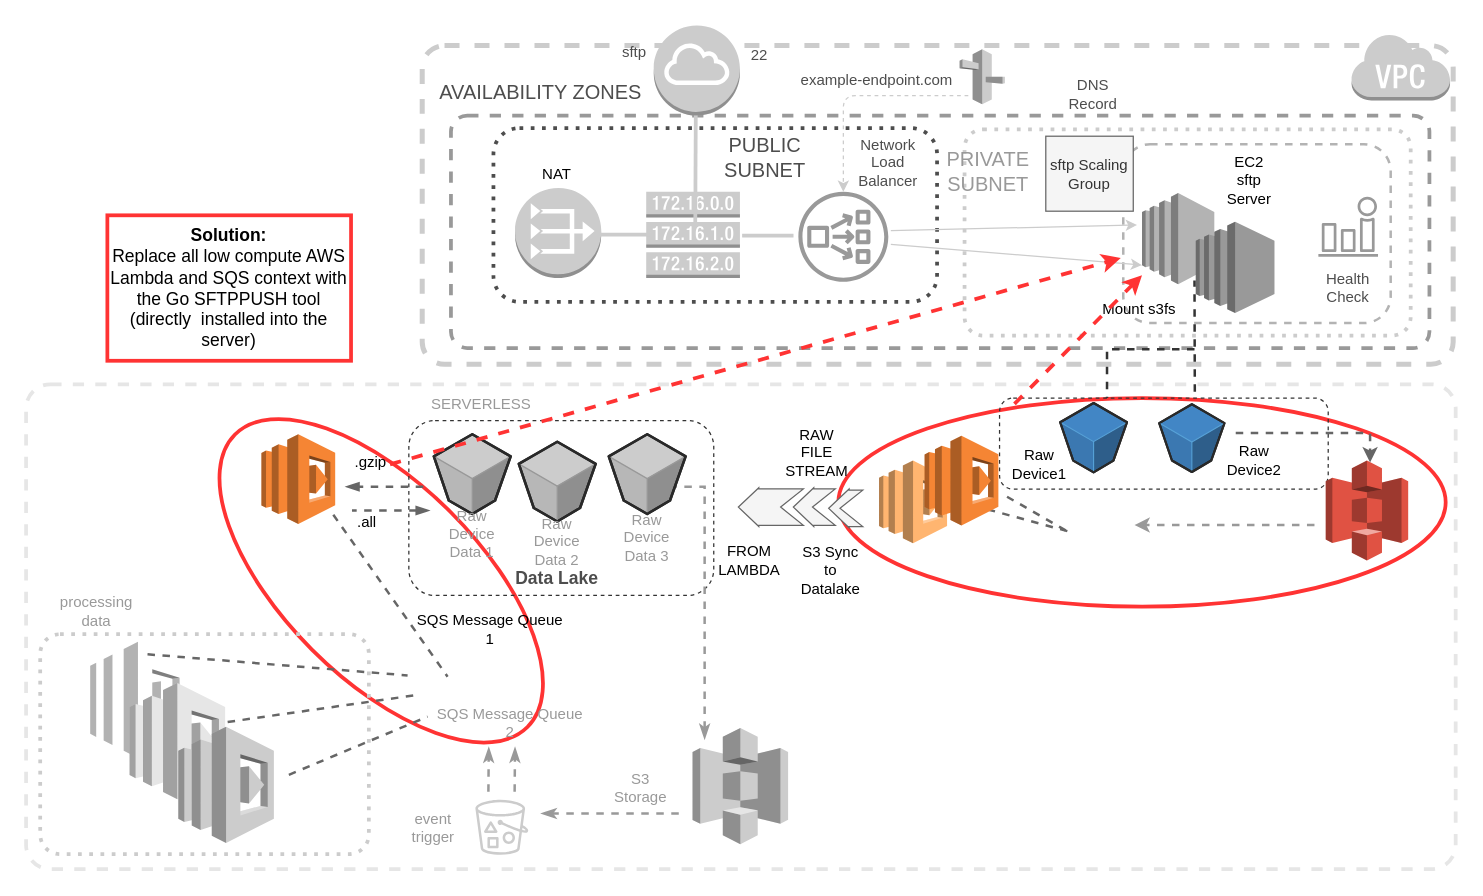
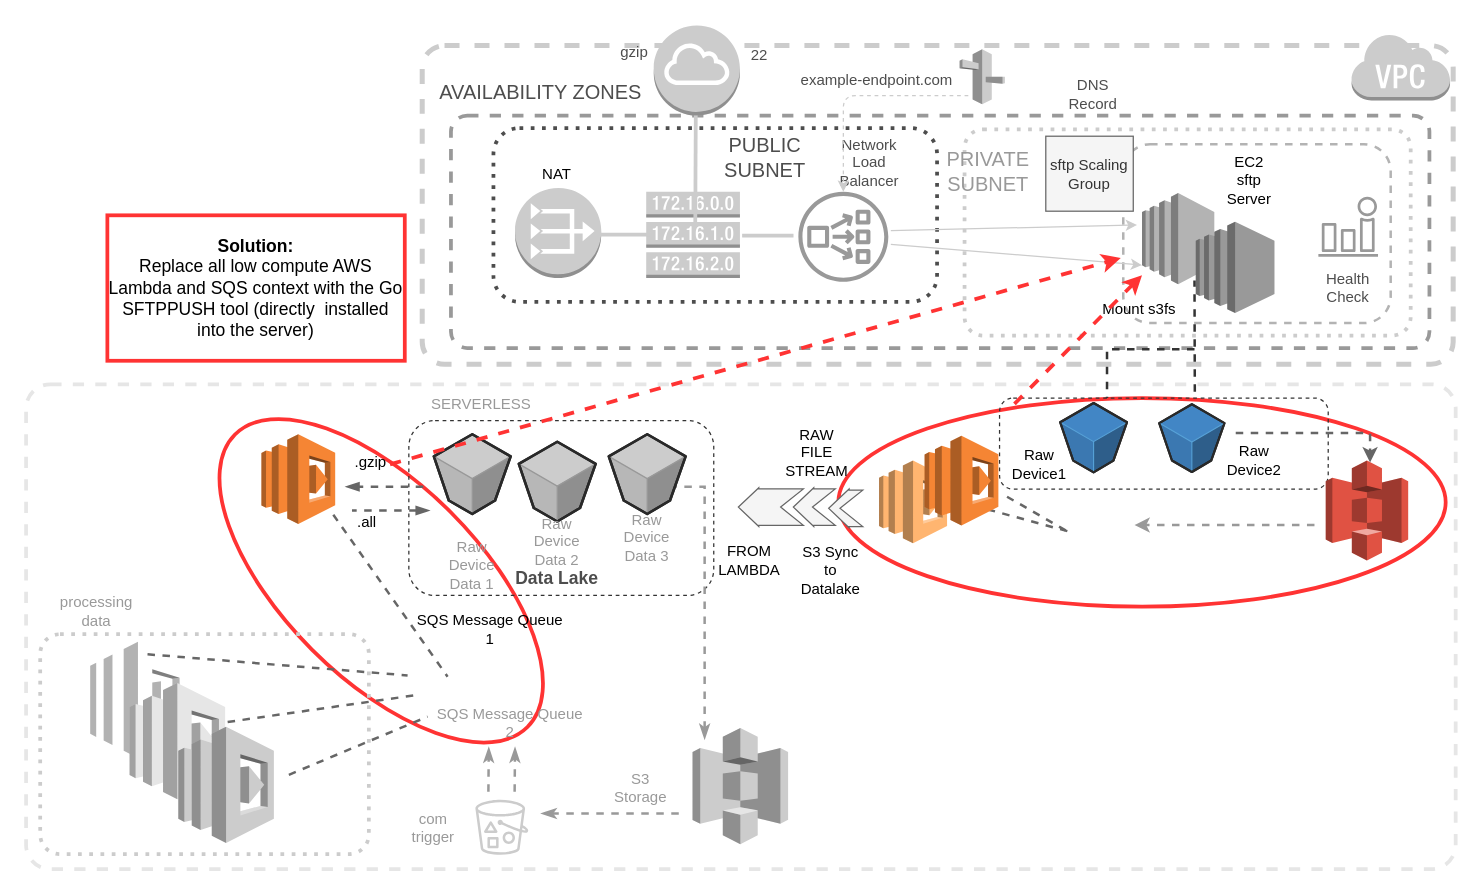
node "sftp": label "sftp" -> "gzip"
node "Network Load Balancer": moved (888, 163) -> (869, 163)
node "Solution: Replace all low compute AWS Lambda and SQS context with the Go SFTPPUSH tool (directly installed into the server)": size 244x146 -> 298x146
node "Raw Device Data 1": moved (472, 534) -> (472, 566)
node "event trigger": label "event trigger" -> "com trigger"
